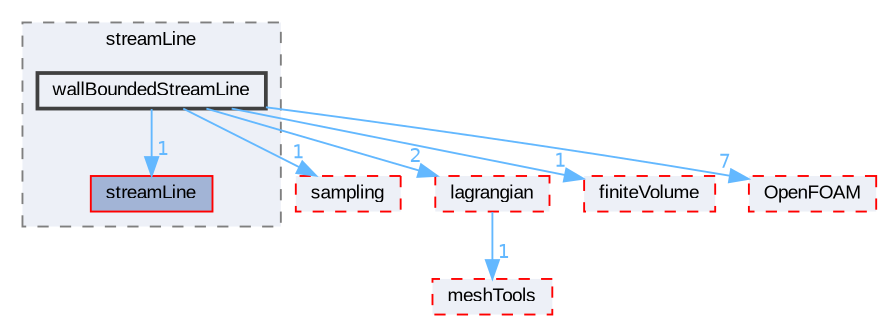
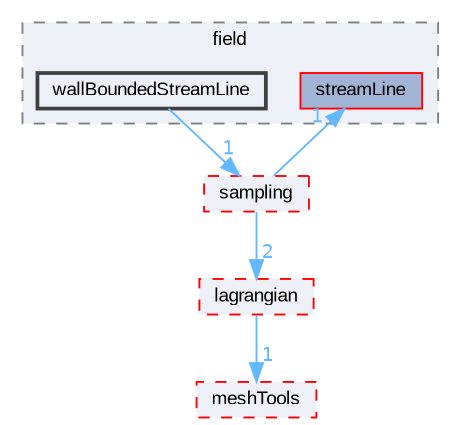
cluster "streamLine": label "streamLine" -> "field"
edge "wallBoundedStreamLine" -> "streamLine": now "sampling" -> "streamLine"
edge "wallBoundedStreamLine" -> "lagrangian": now "sampling" -> "lagrangian"
node "finiteVolume": removed
node "OpenFOAM": removed
